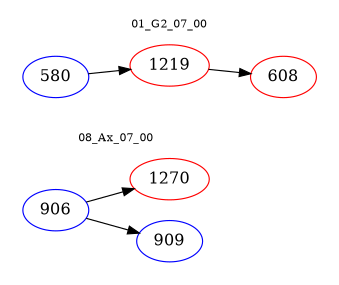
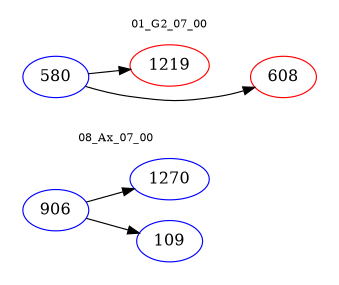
edge "1219" -> "608": now "580" -> "608"
node "1270": color red -> blue
node "909": label "909" -> "109"
